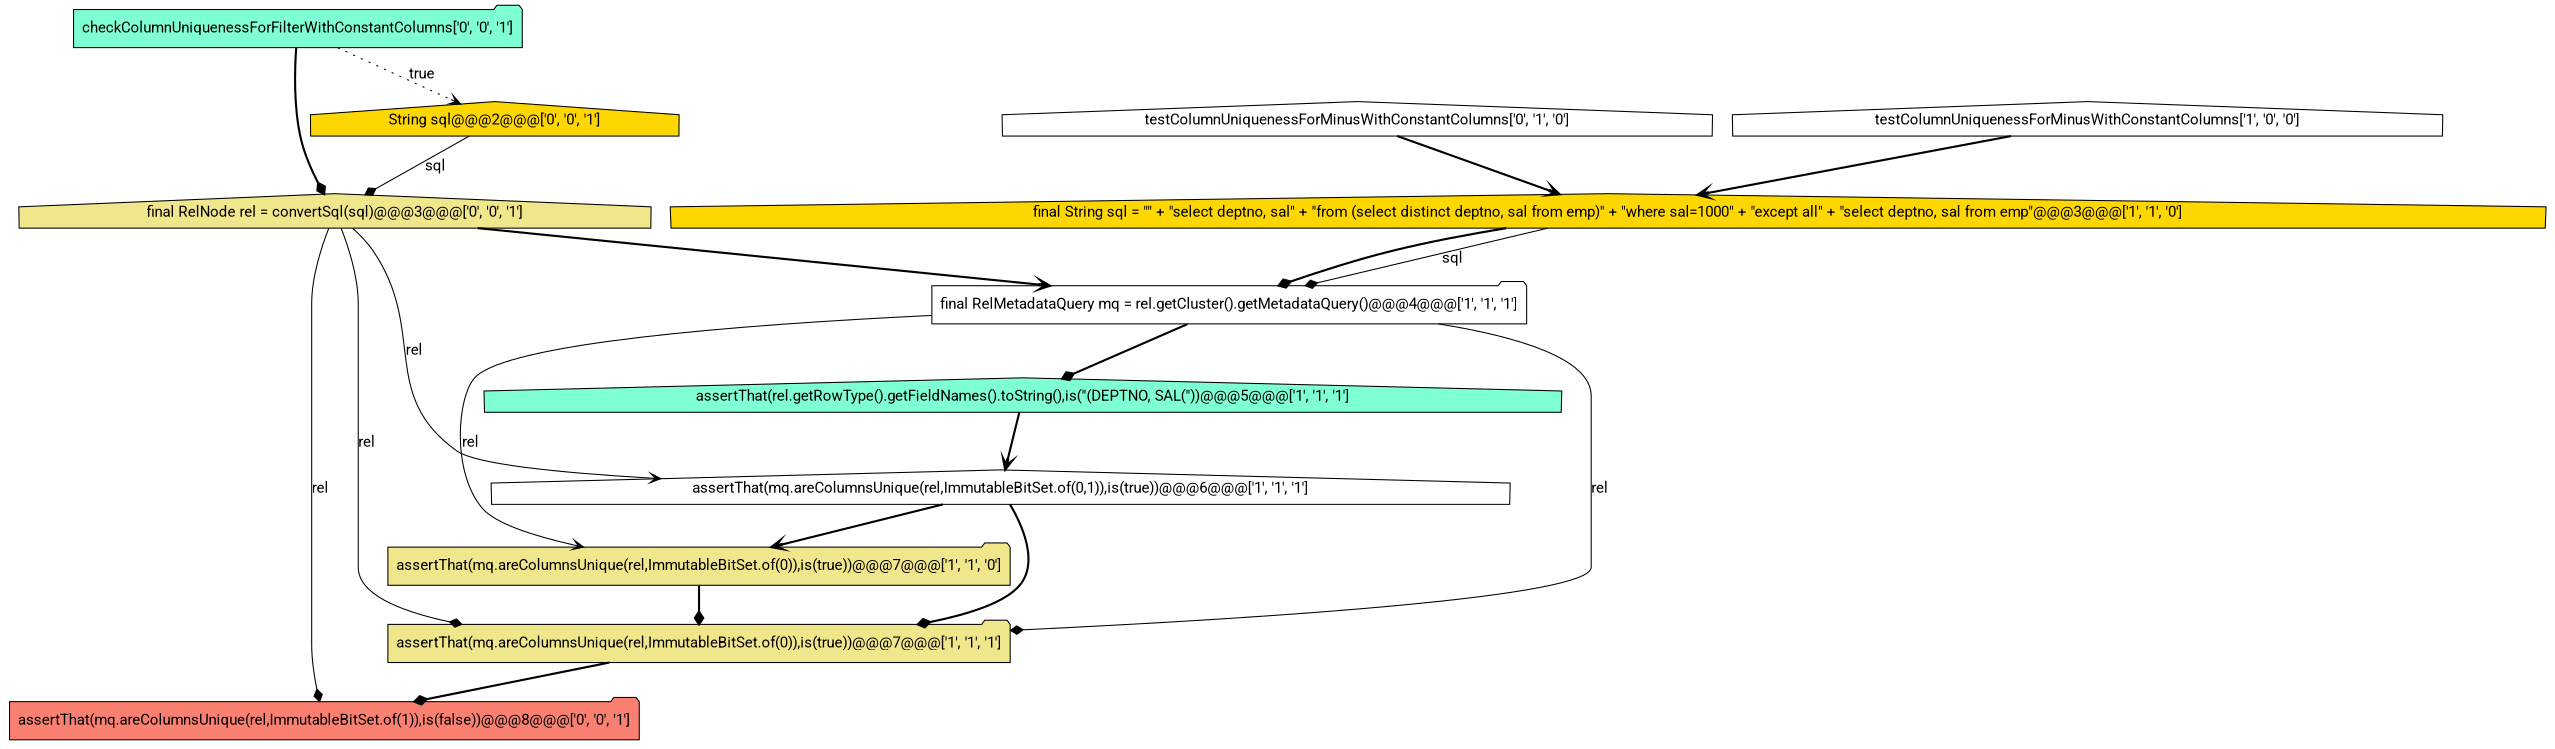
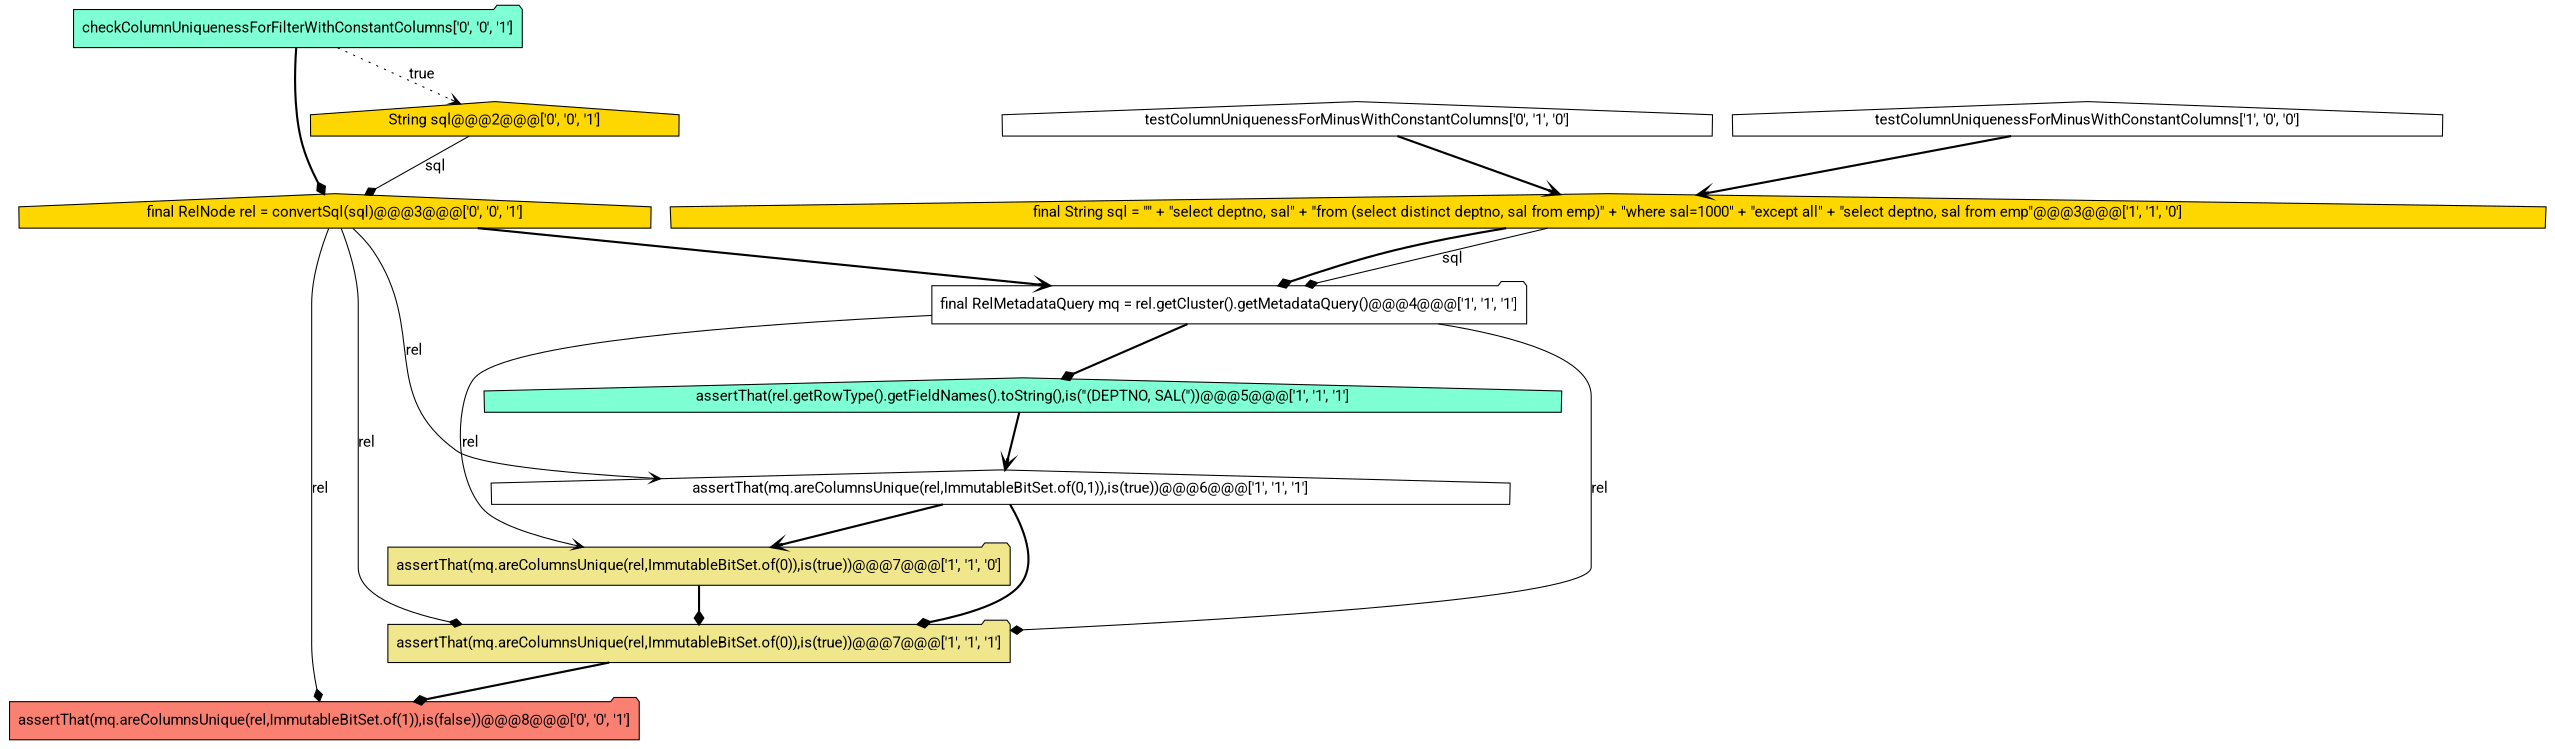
node "final RelNode rel = convertSql(sql)@@@3@@@['0', '0', '1']": fillcolor khaki -> gold
